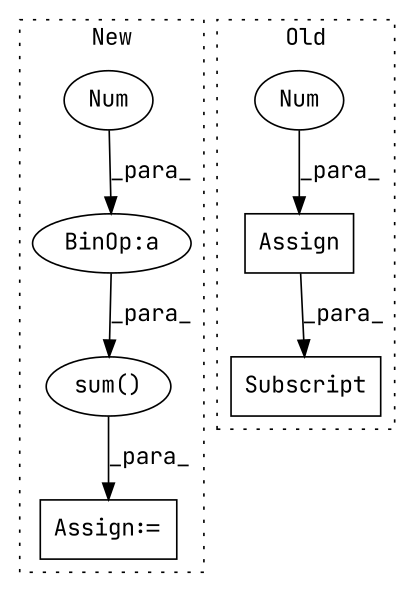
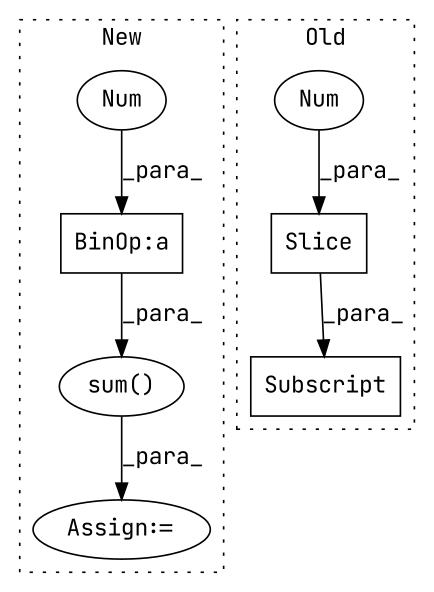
node "BinOp:a": shape ellipse -> box
node "Assign": label "Assign" -> "Slice"
node "Assign:=": shape box -> ellipse
